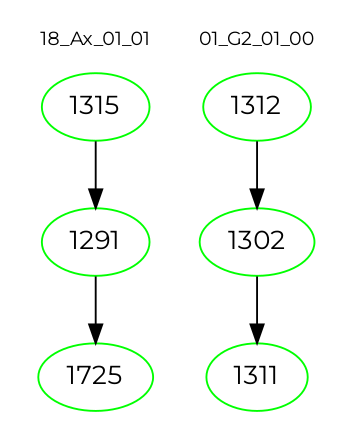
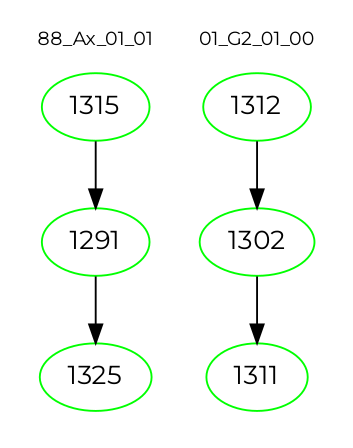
cluster "18_Ax_01_01": label "18_Ax_01_01" -> "88_Ax_01_01"
node "1725": label "1725" -> "1325"
